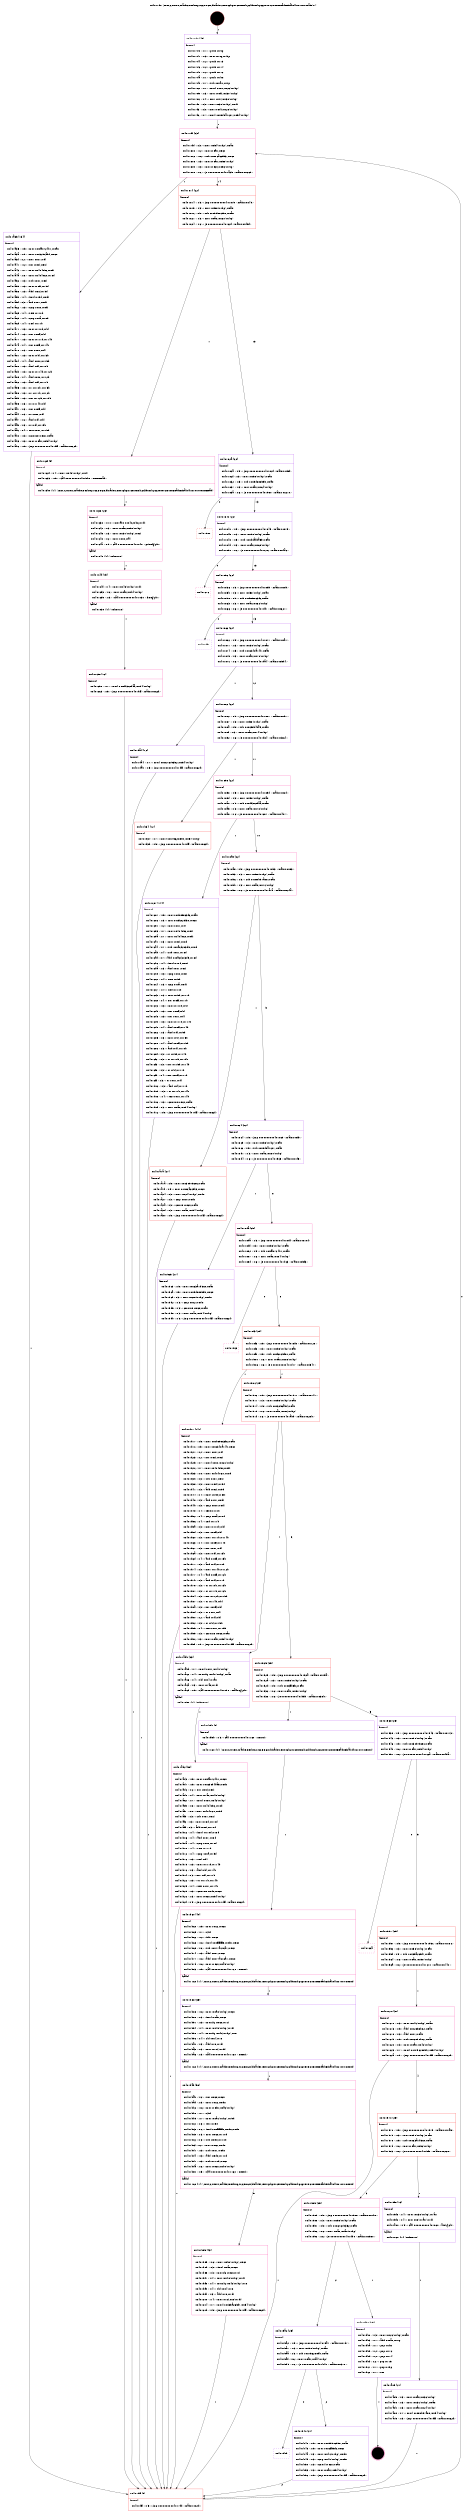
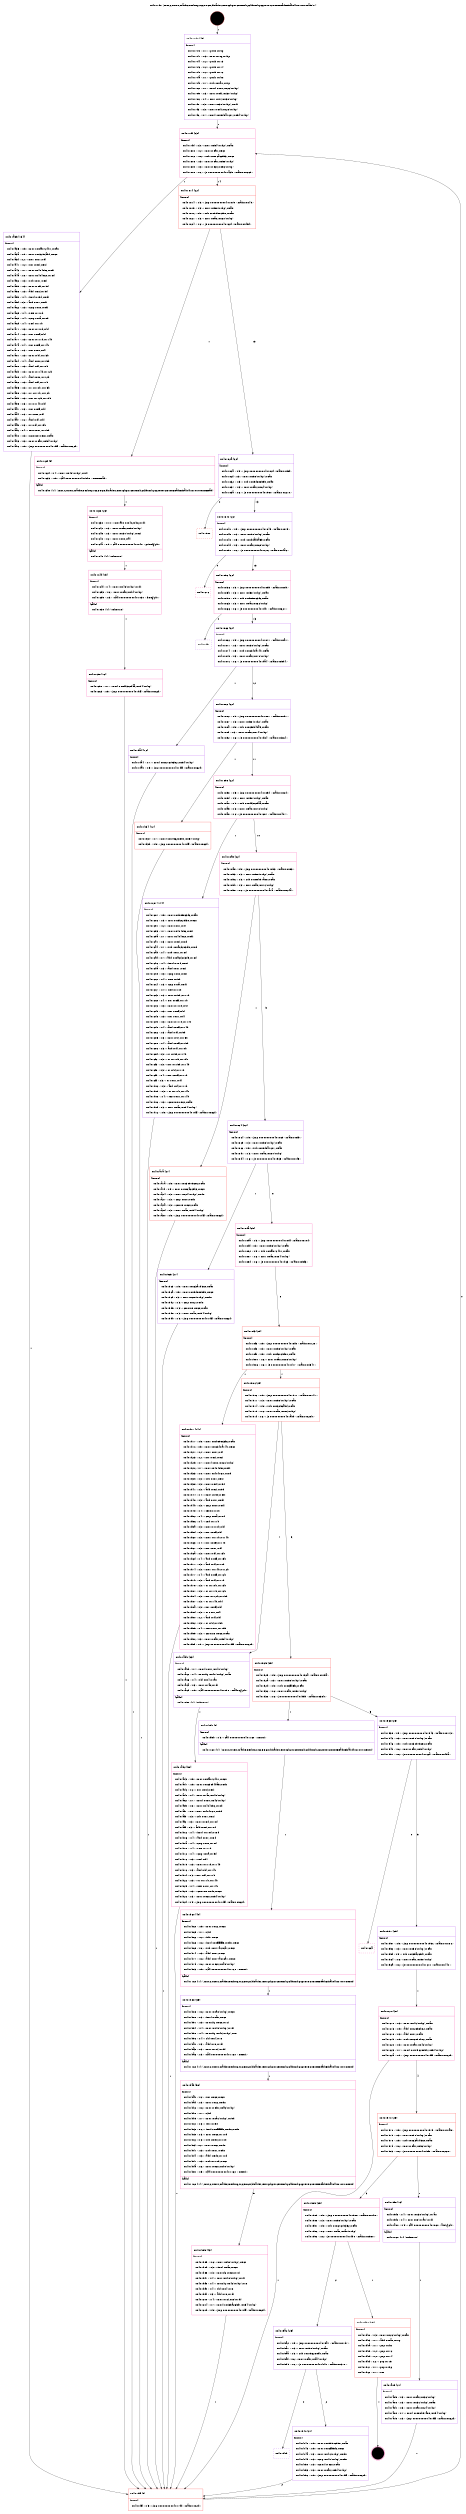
node "0x401dc3": removed
node "0x401957 [25]": color red -> purple
node "0x401db0 [19]": color purple -> red
